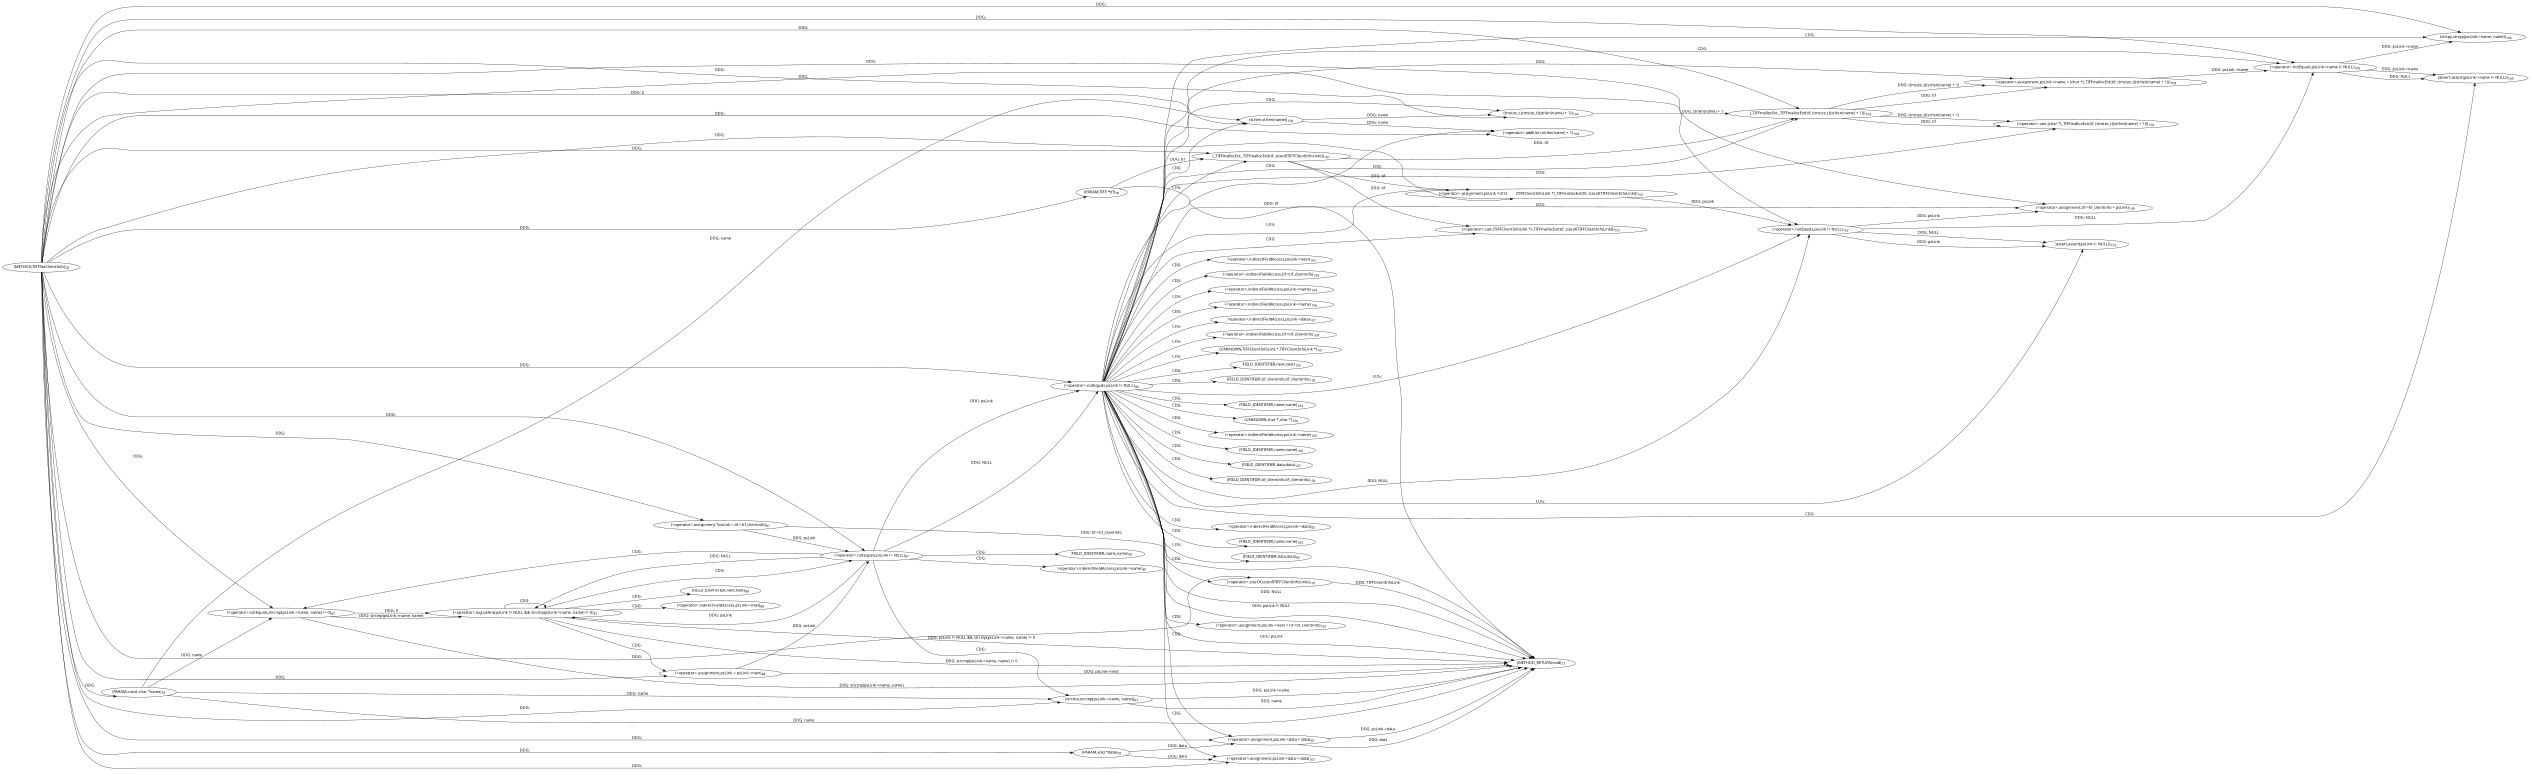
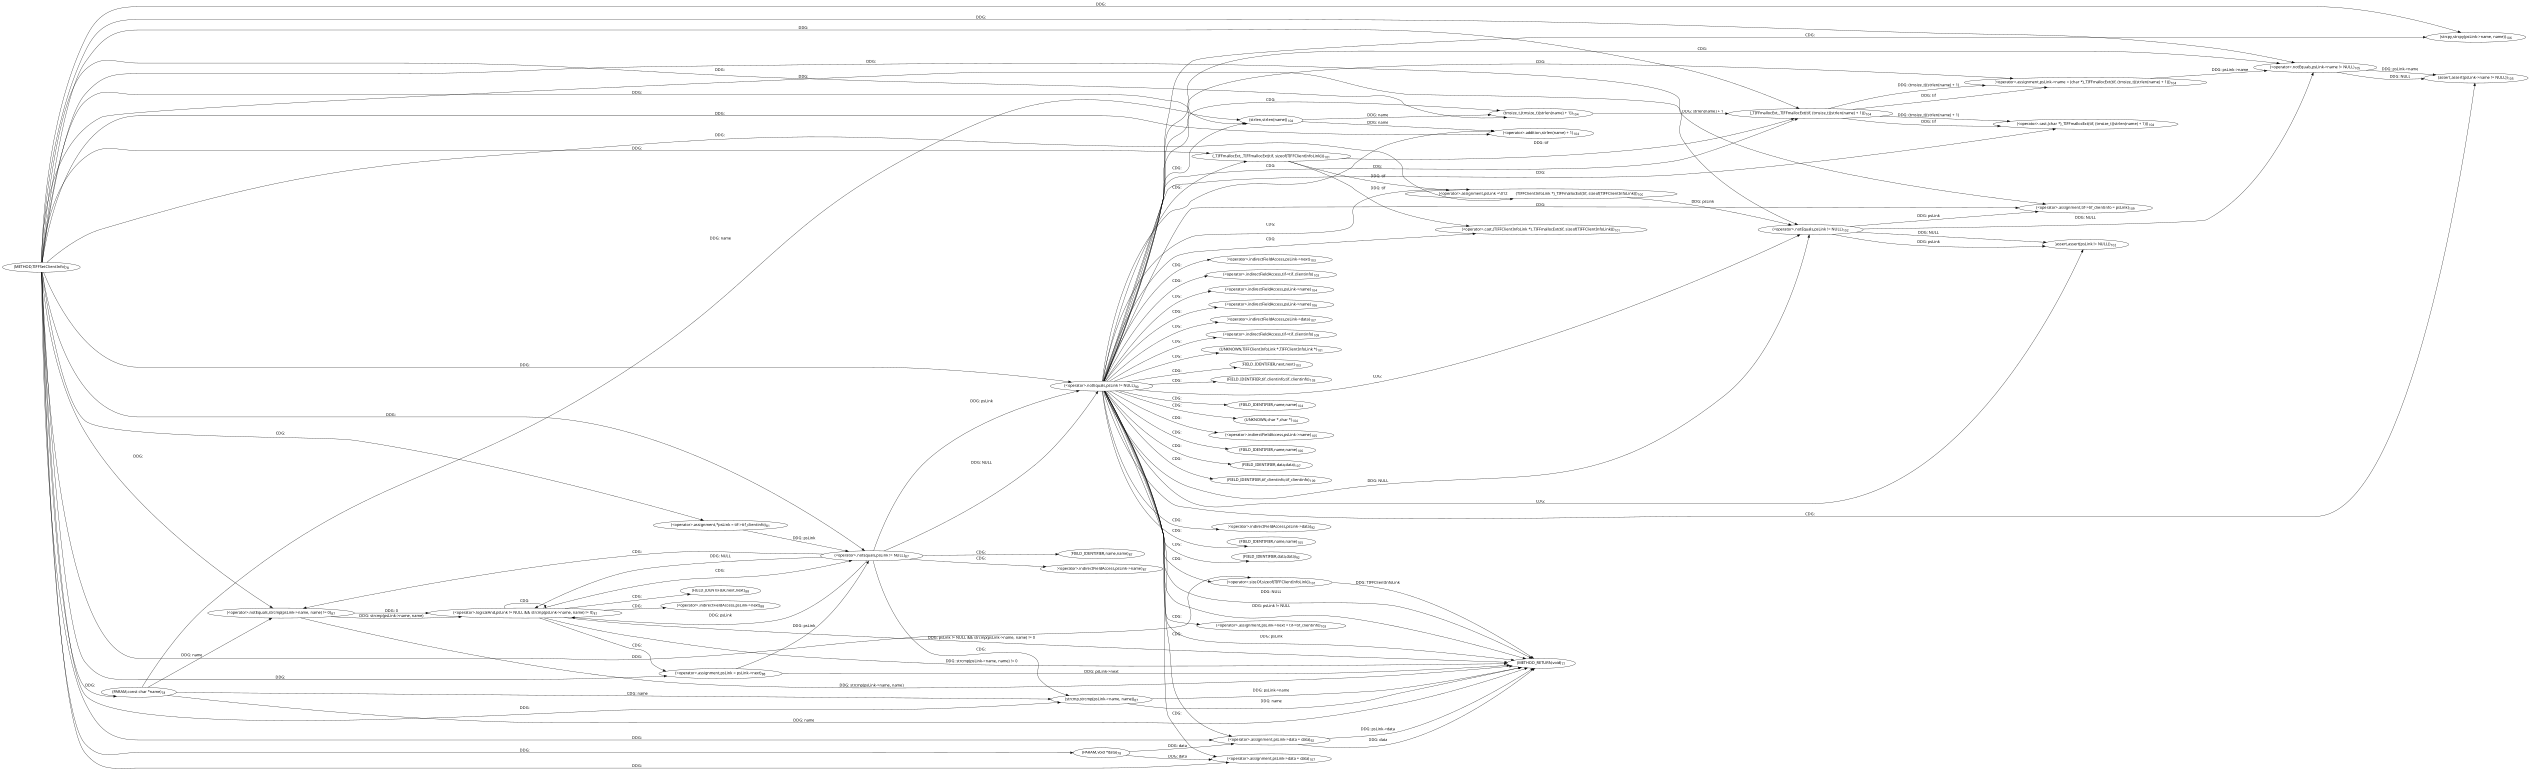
edge "(<operator>.notEquals,psLink->name != NULL)" -> "(strcpy,strcpy(psLink->name, name))": removed, label "DDG: psLink->name"
edge "(METHOD,TIFFSetClientInfo)" -> "(strlen,strlen(name))": label "DDG: 0" -> "DDG: "
node "(PARAM,TIFF *tif)": removed
edge "(METHOD,TIFFSetClientInfo)" -> "(<operator>.assignment,*psLink = tif->tif_clientinfo)": label "DDG: " -> "CDG: "
edge "(<operator>.assignment,*psLink = tif->tif_clientinfo)" -> "(METHOD_RETURN,void)": removed, label "DDG: tif->tif_clientinfo"
edge "(PARAM,const char *name)" -> "(strcmp,strcmp(psLink->name, name))": label "DDG: name" -> "CDG: name"
